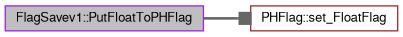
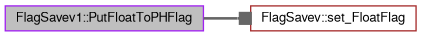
node "PHFlag::set_FloatFlag": label "PHFlag::set_FloatFlag" -> "FlagSavev::set_FloatFlag"
